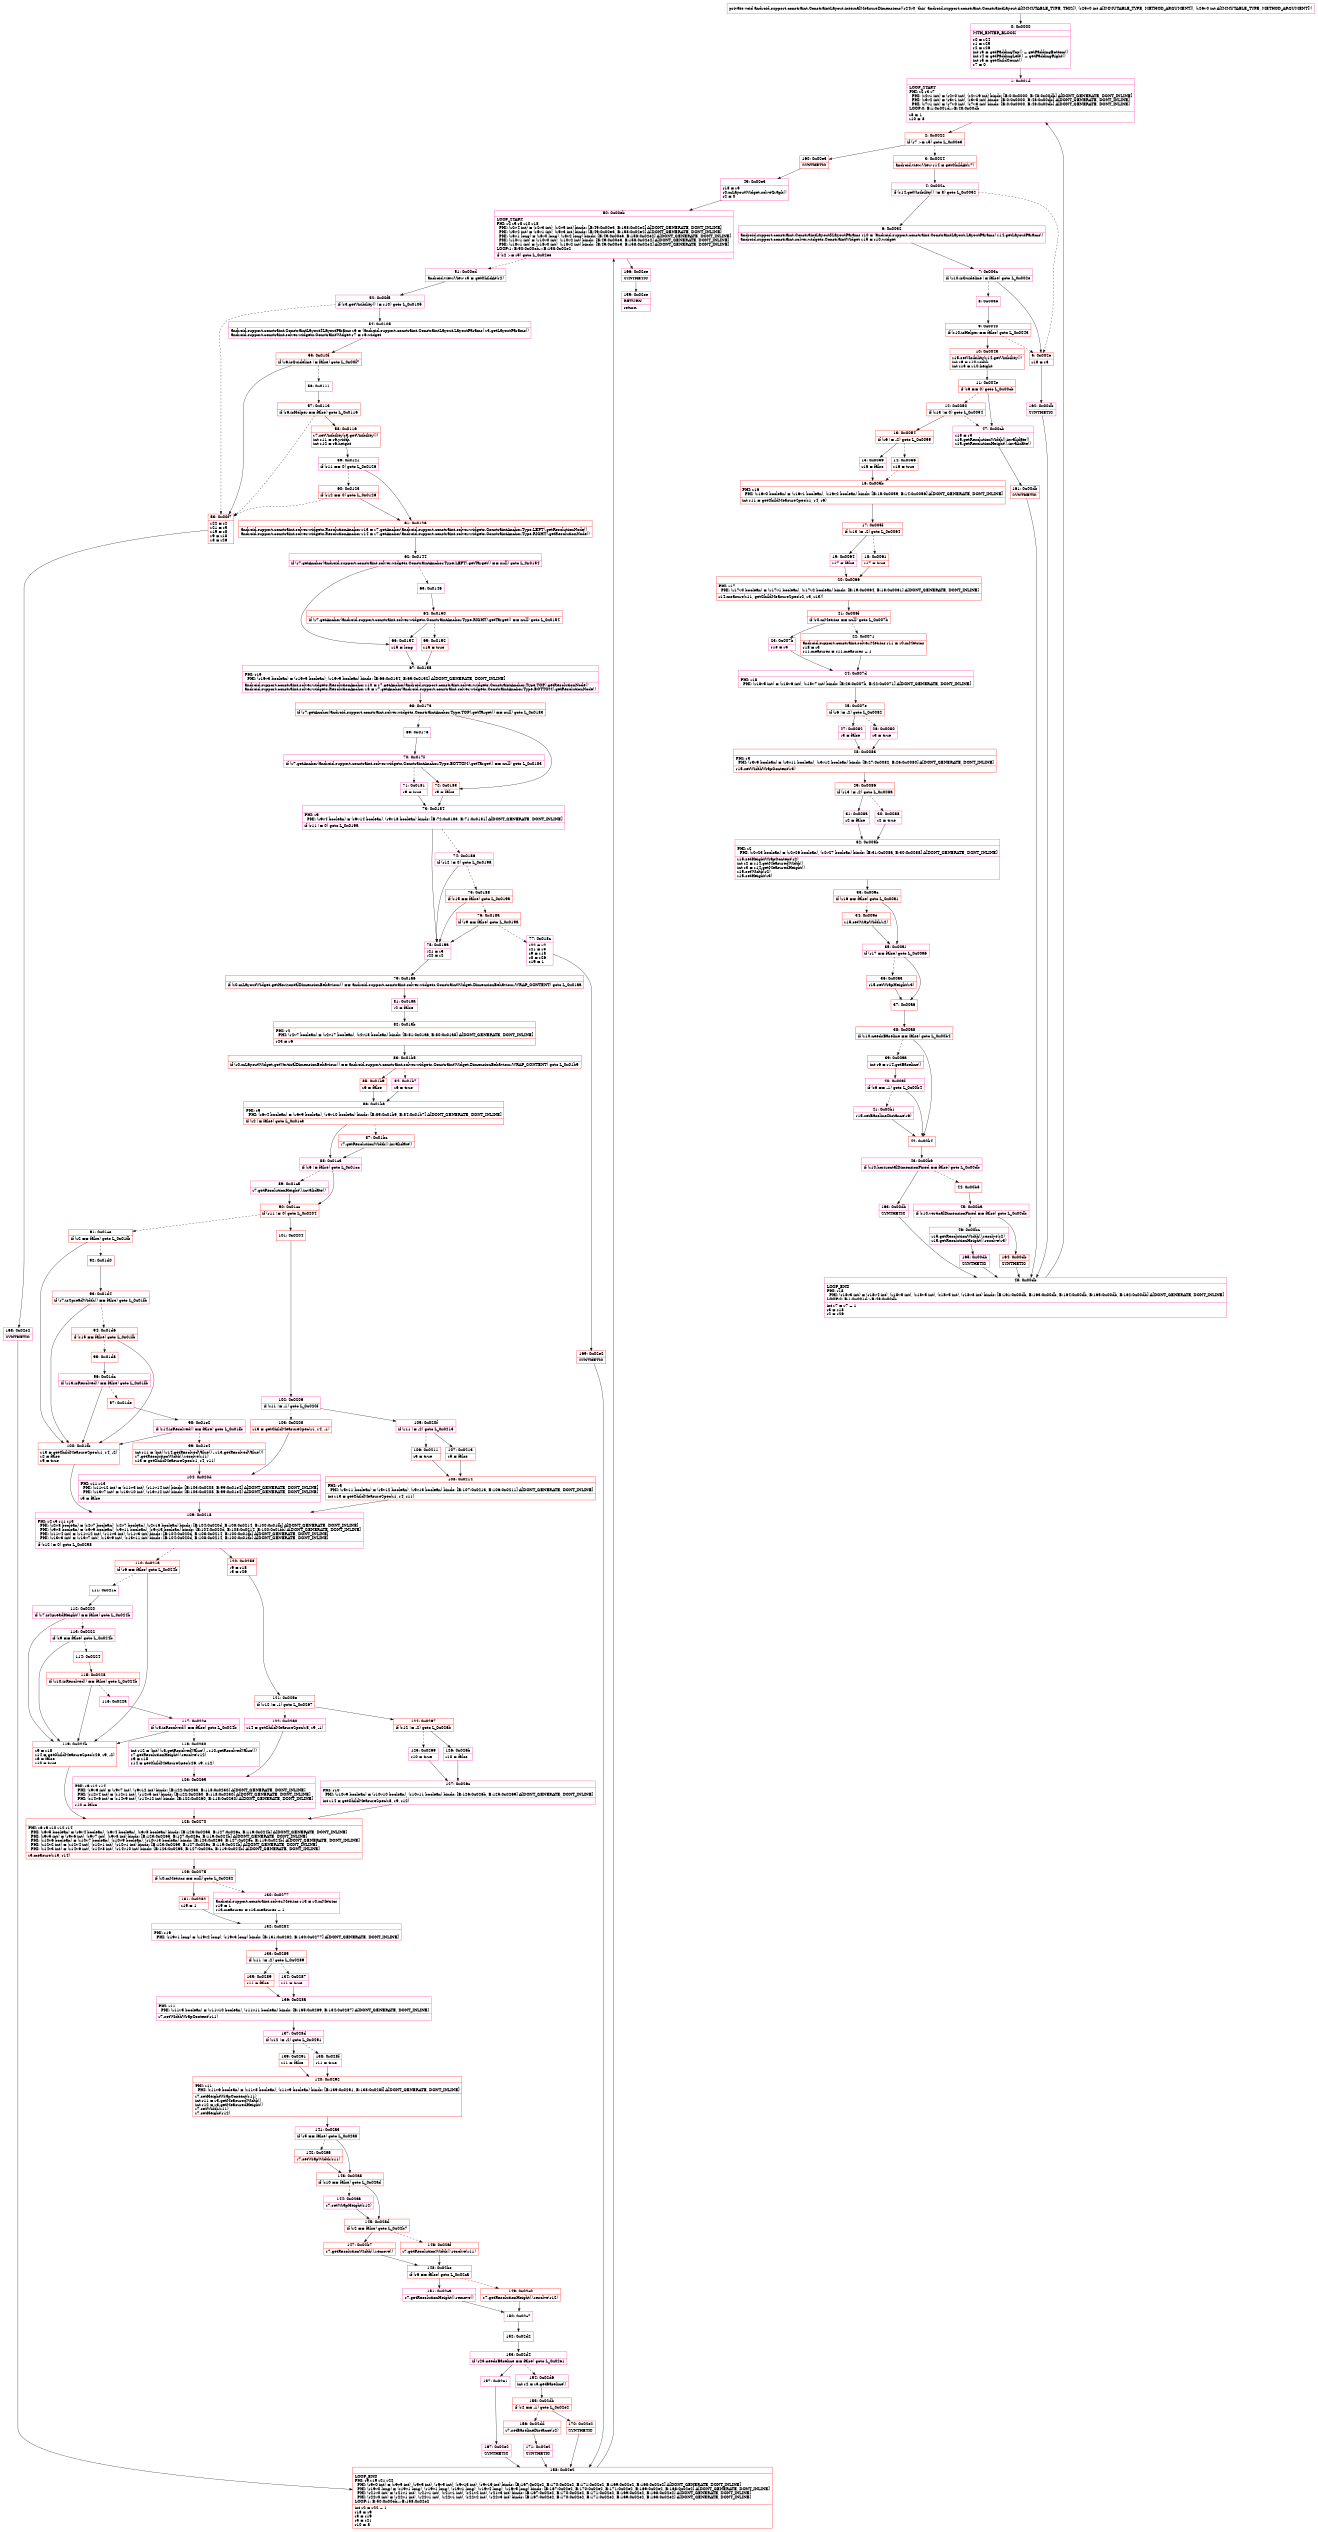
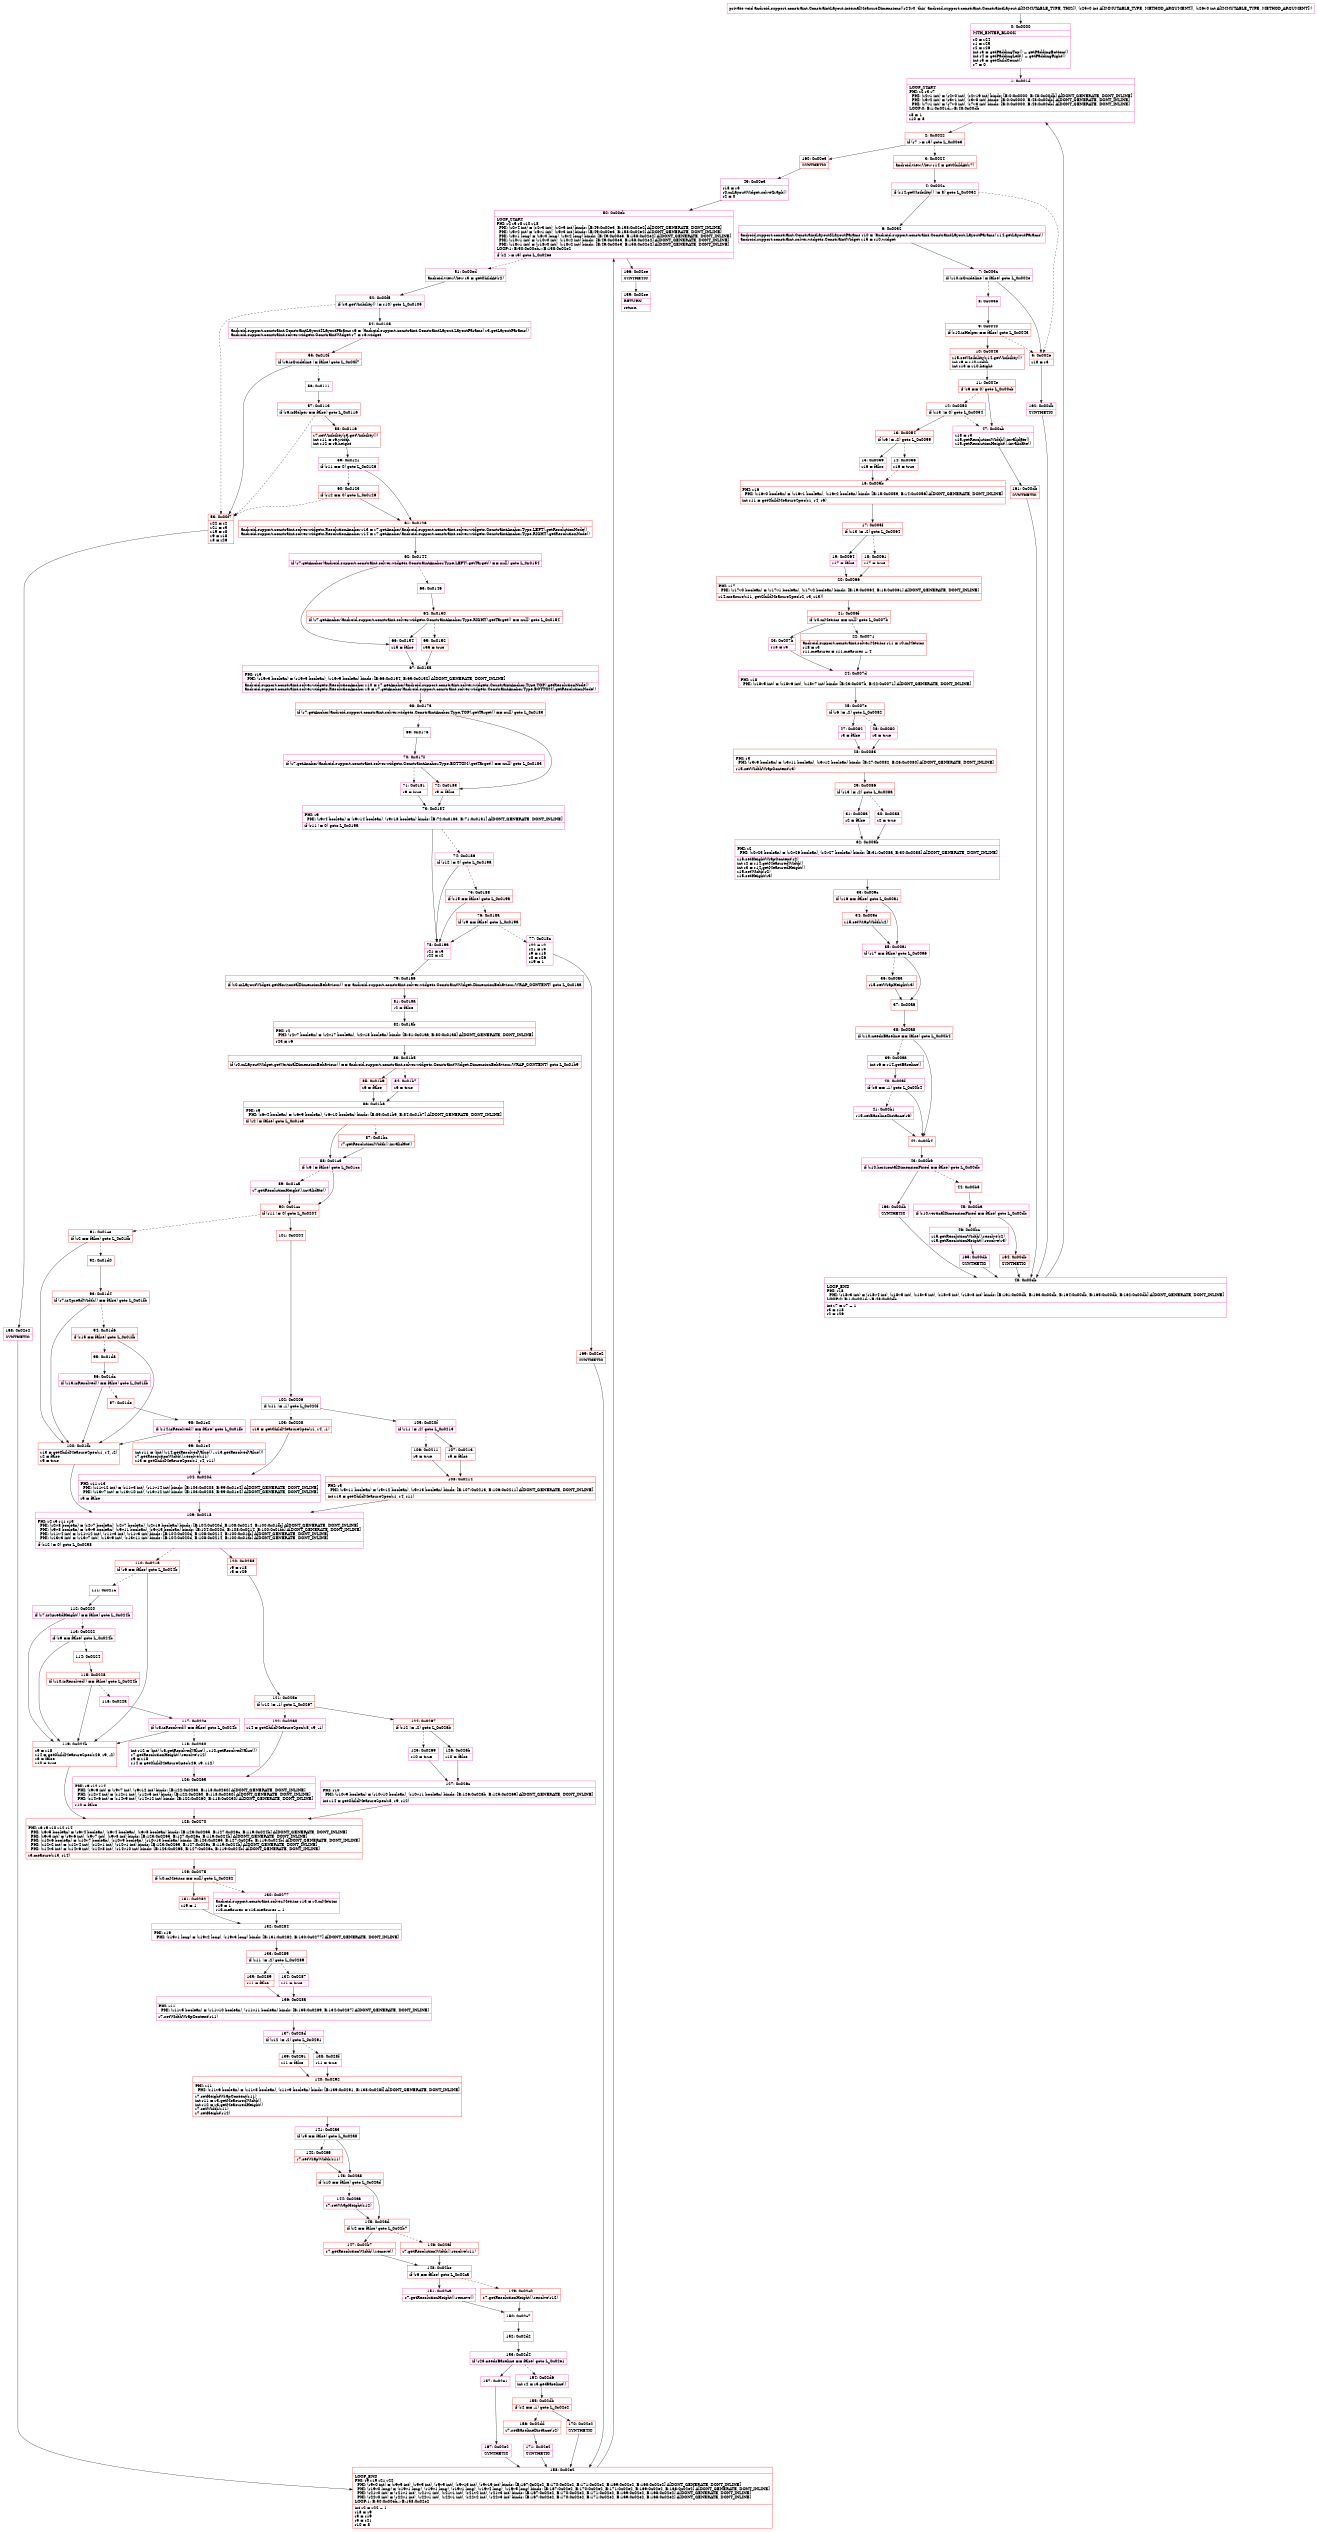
node "66: 0x0154": text "r15 = long" -> "r15 = false"
node "65: 0x0152": text "r15 = true" -> "r55 = true"
node "22: 0x0071": text "r11.measures = r11.measures + 1" -> "r11.measures = r11.measures + 4"
